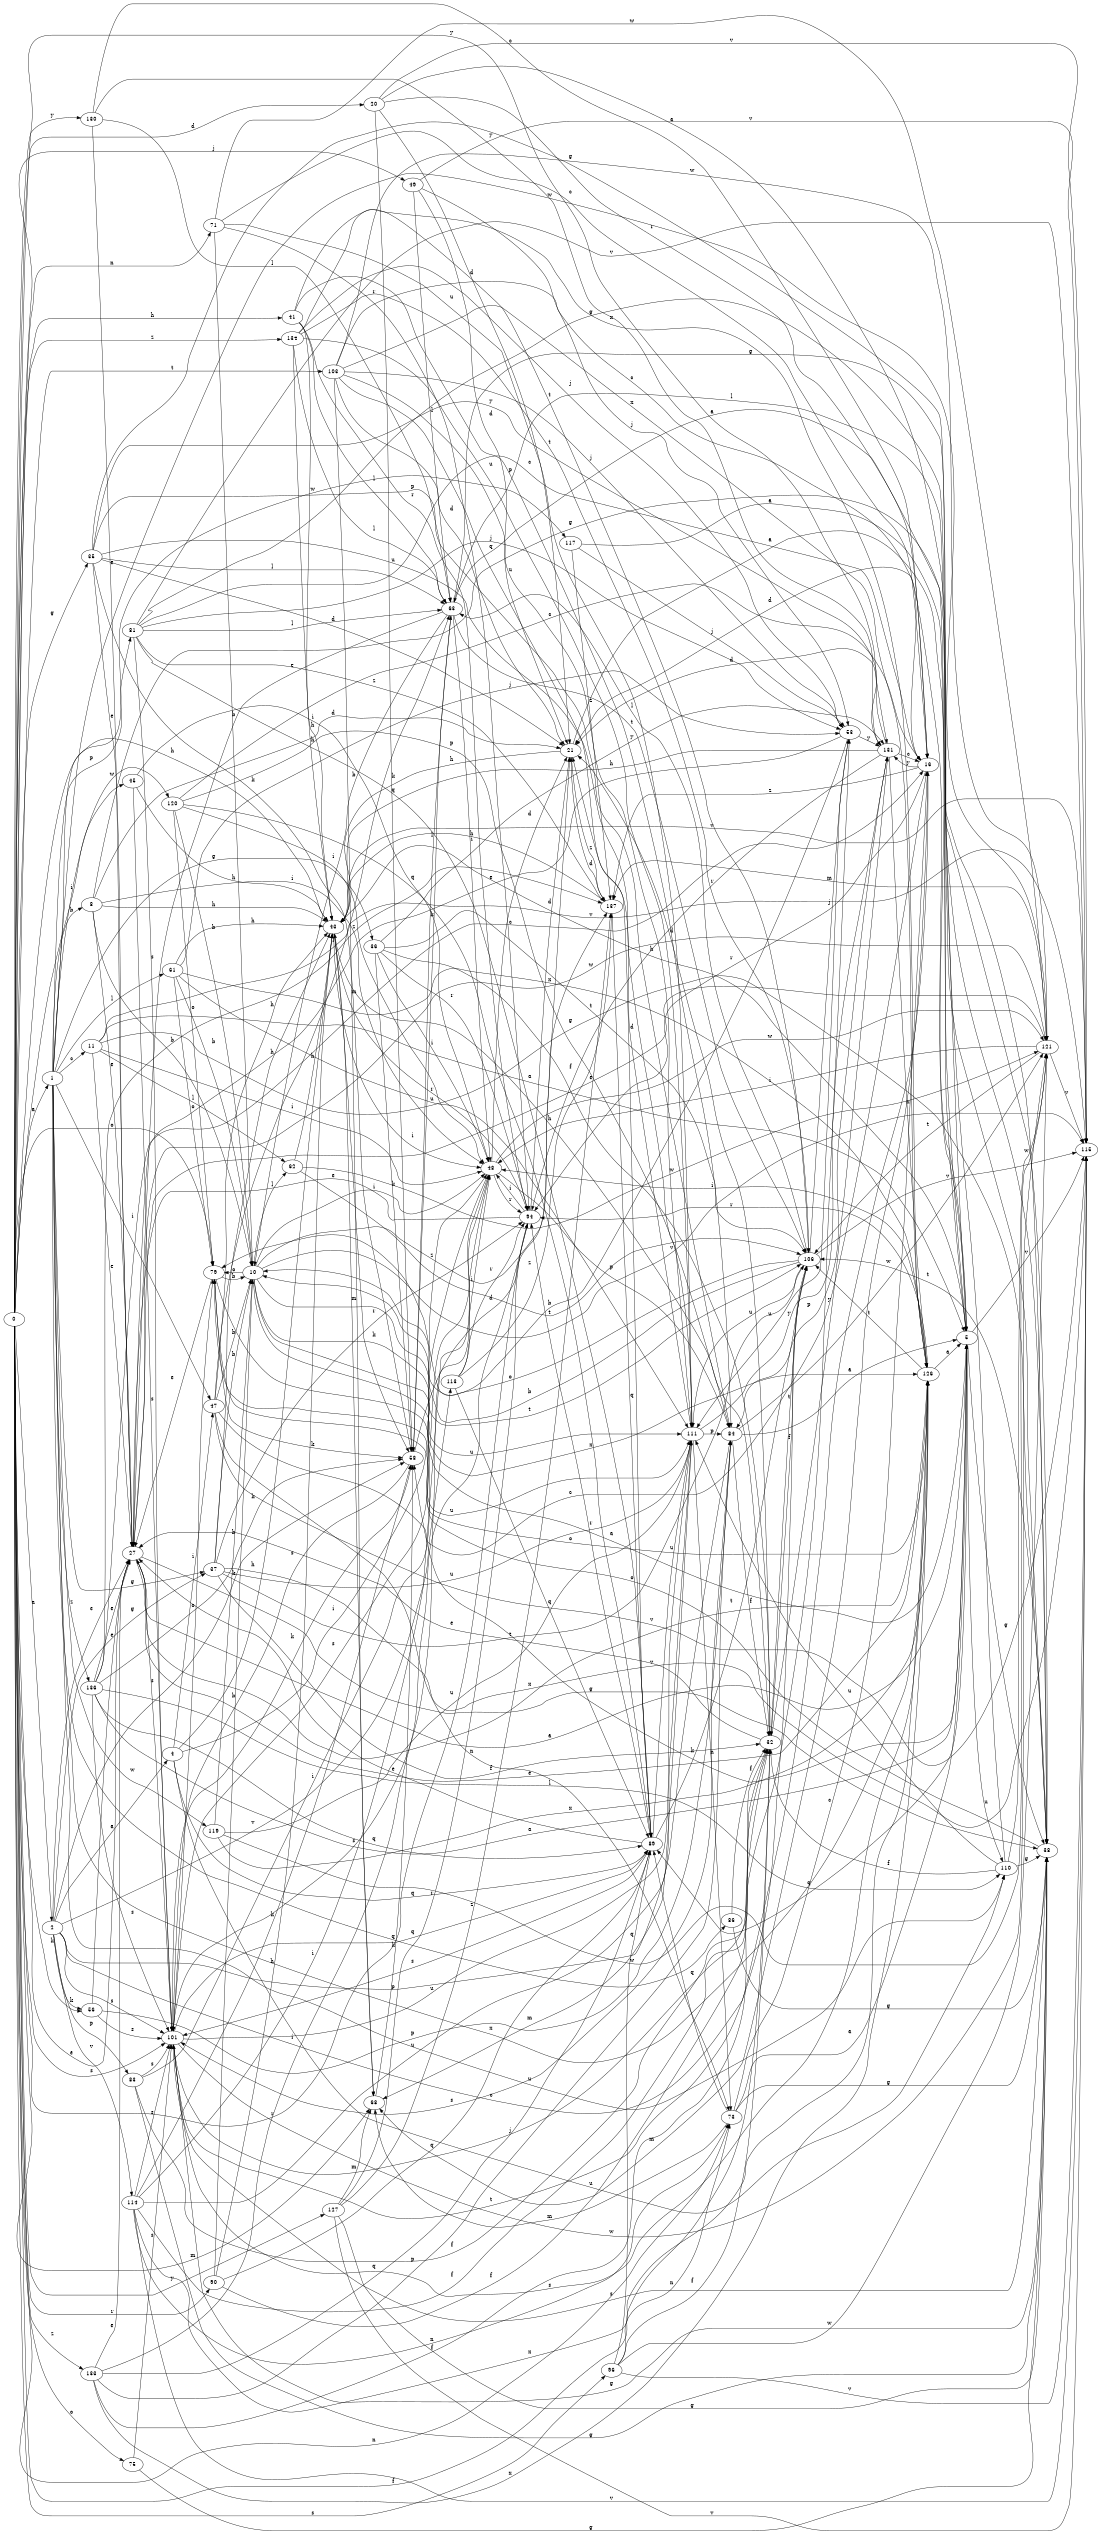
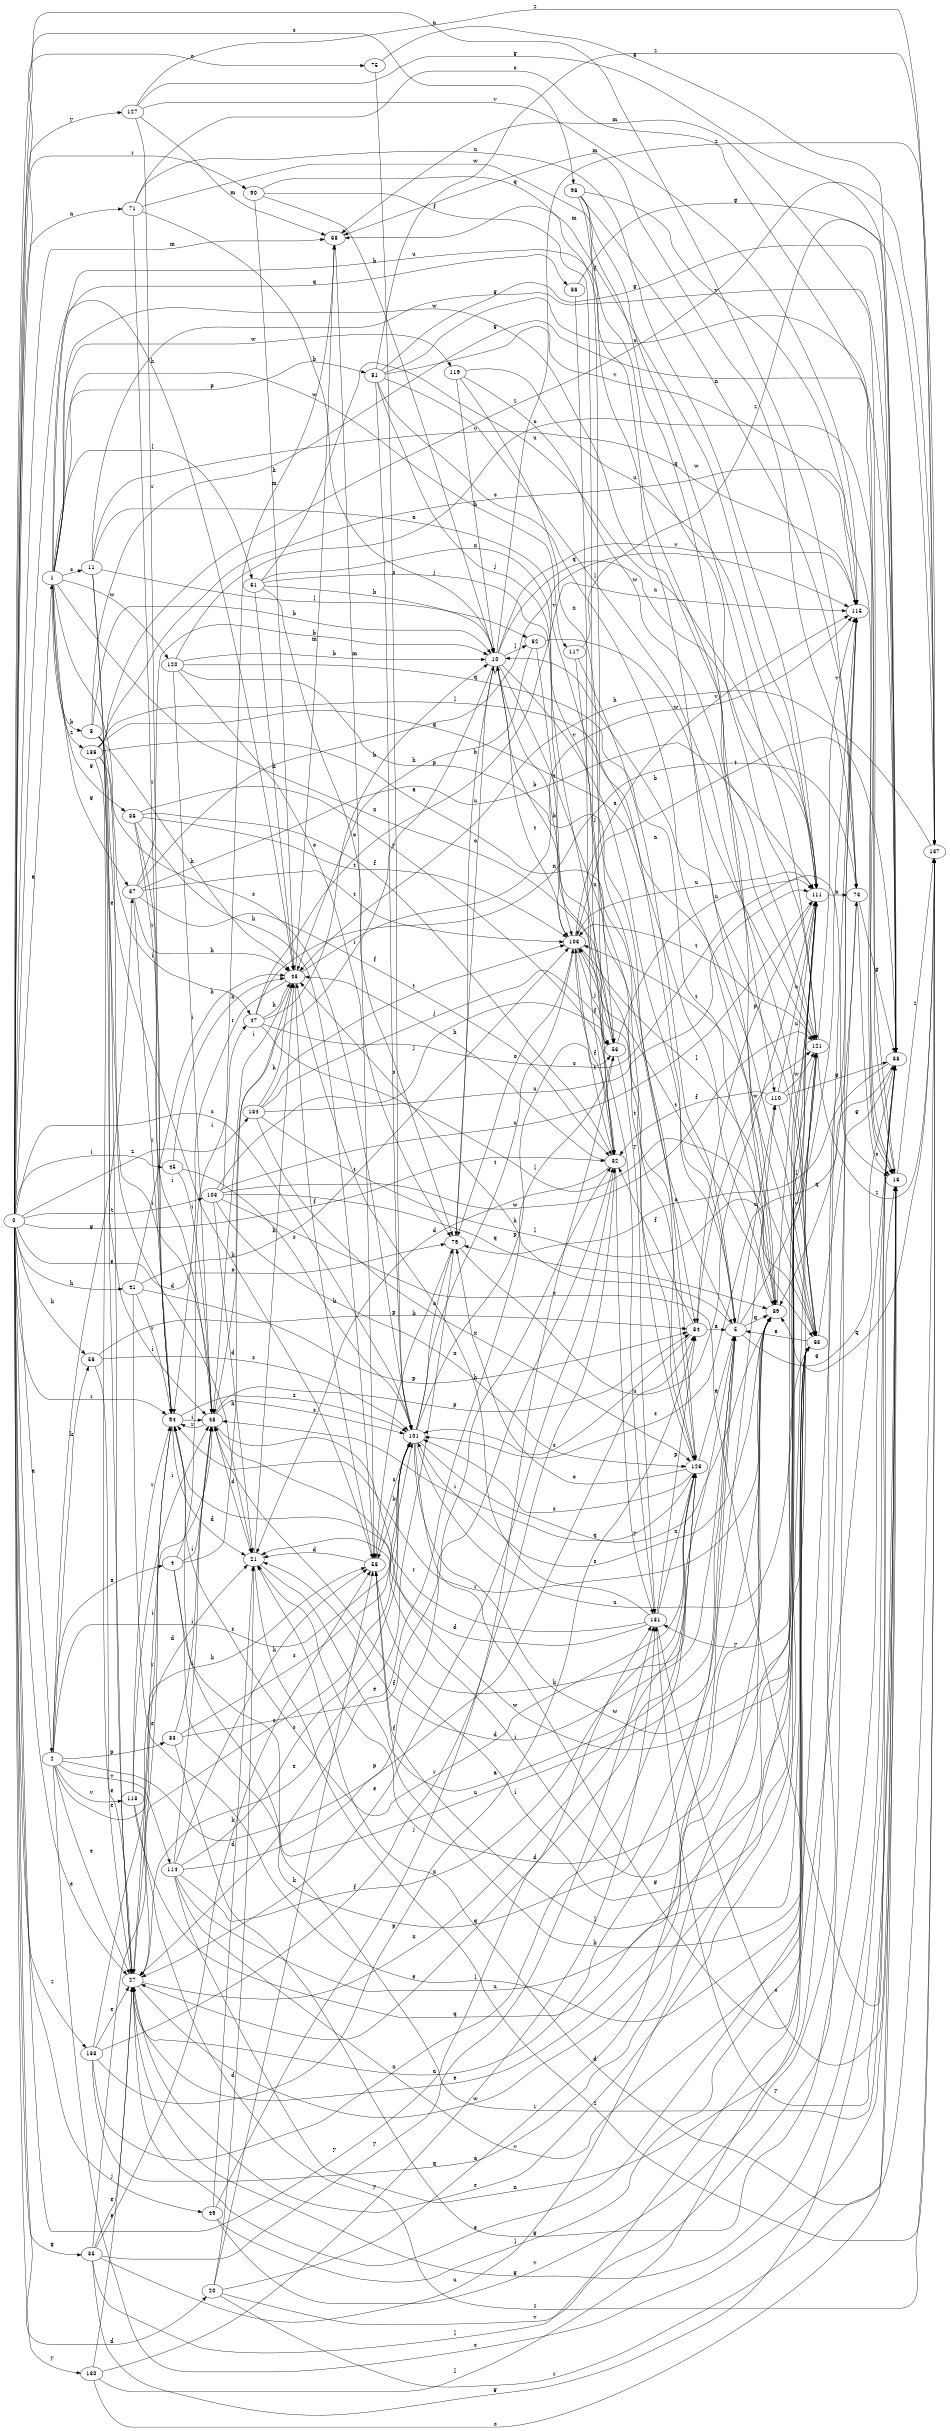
edge "35" -> "84": removed, label "p"
edge "121" -> "137": label "m" -> "z"
edge "27" -> "94": added, label "r"
edge "73" -> "5": removed, label "a"
edge "136" -> "110": now "136" -> "63"
edge "68" -> "58": label "k" -> "m"
edge "101" -> "53": label "j" -> "p"
